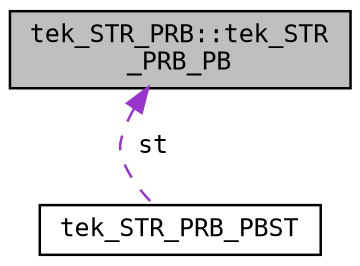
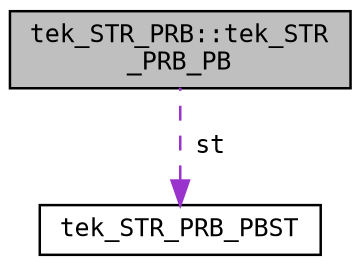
edge "tek_STR_PRB_PBST" -> "tek_STR_PRB::tek_STR _PRB_PB": reversed
